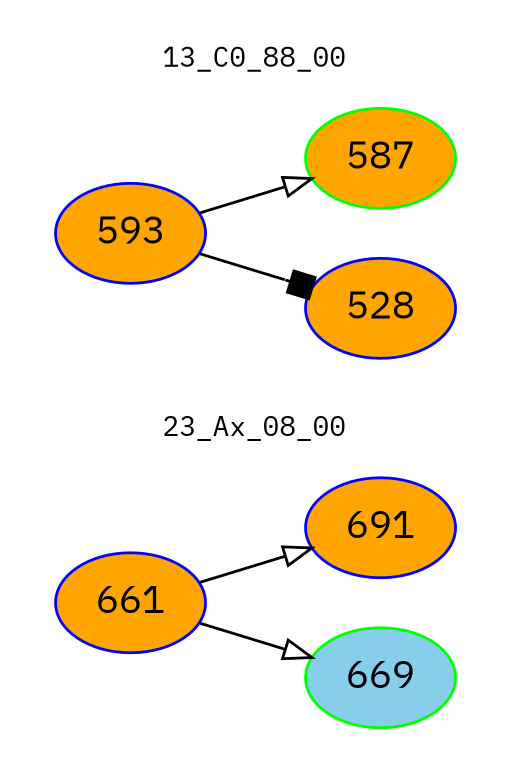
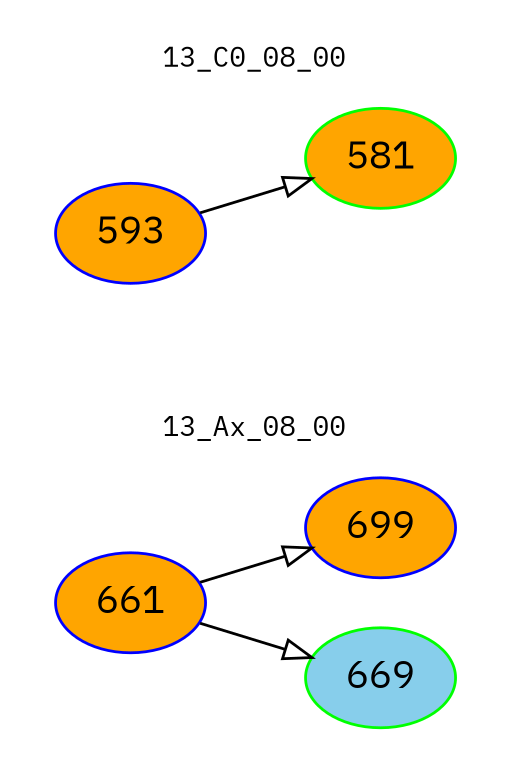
cluster "13_C0_88_00": label "13_C0_88_00" -> "13_C0_08_00"
node "587": label "587" -> "581"
node "528": removed
cluster "23_Ax_08_00": label "23_Ax_08_00" -> "13_Ax_08_00"
node "691": label "691" -> "699"
